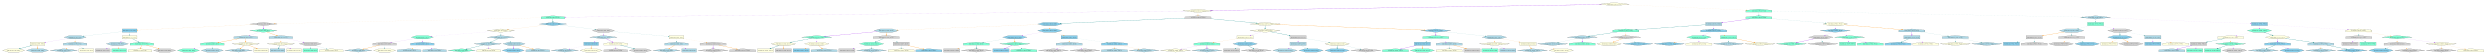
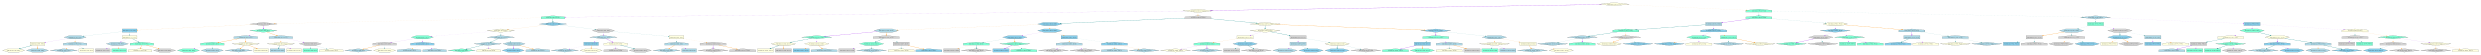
node "Node{data=[7993, 7993]}": shape diamond -> hexagon
